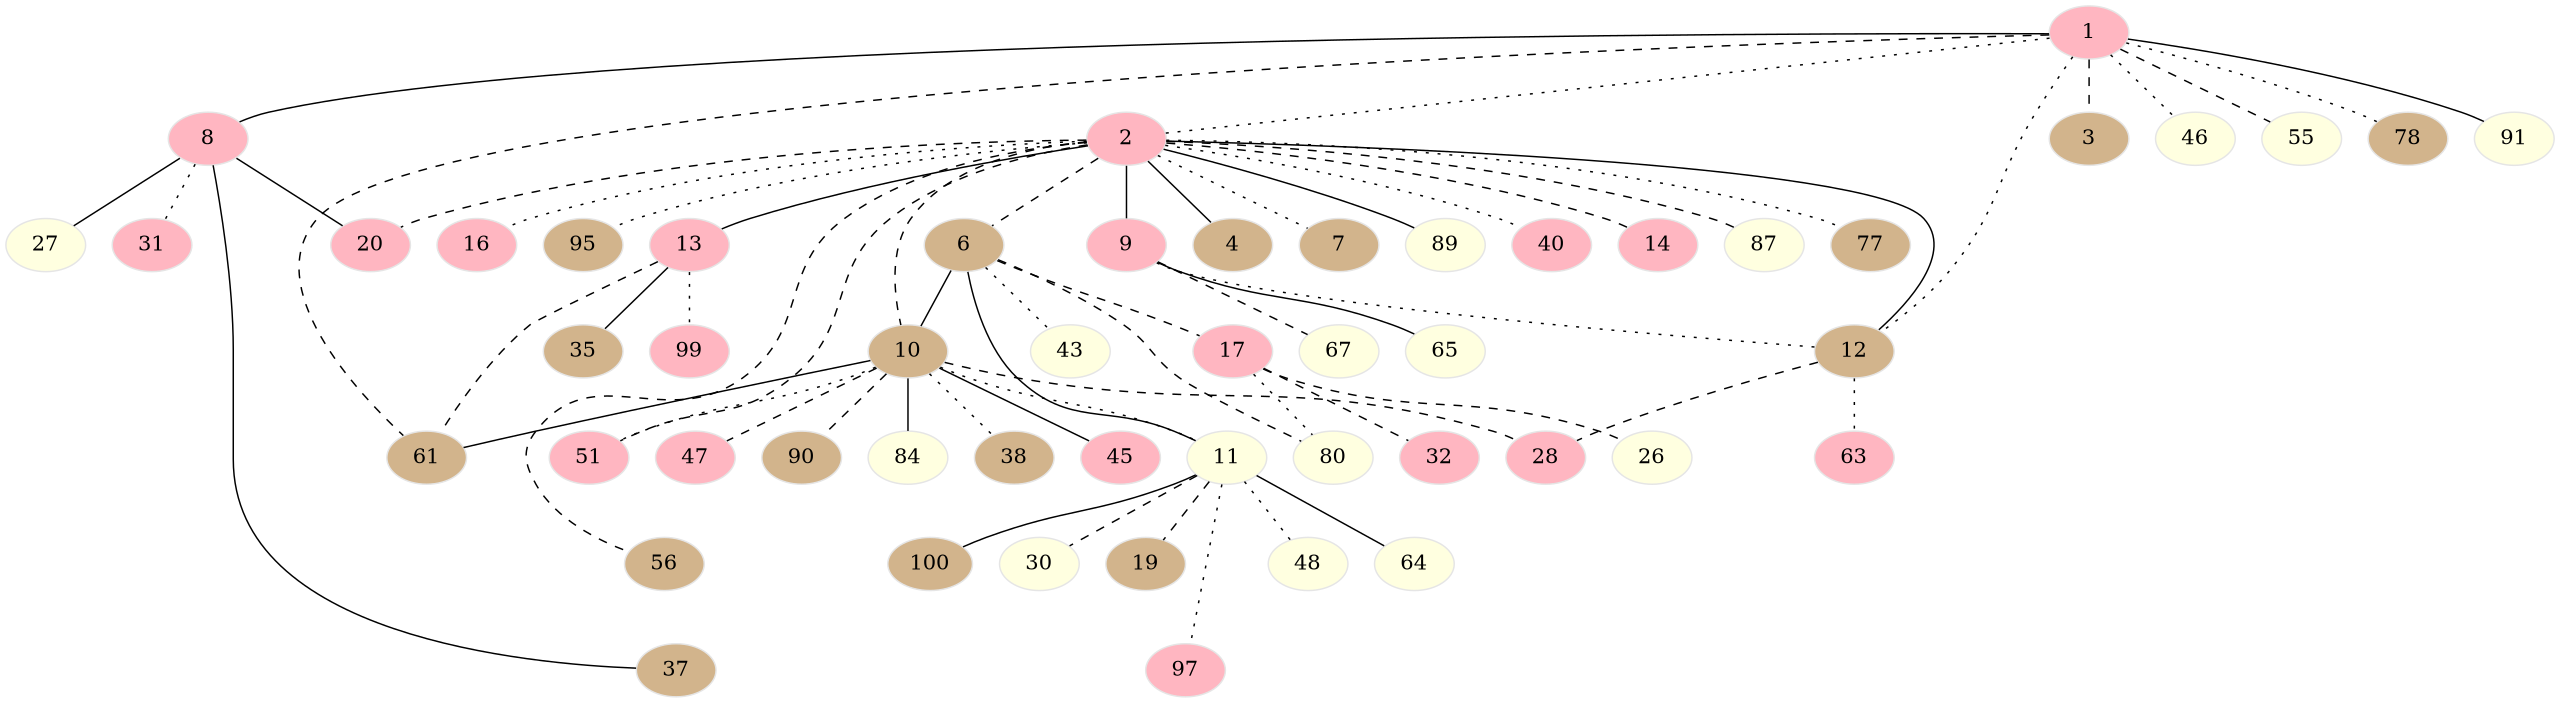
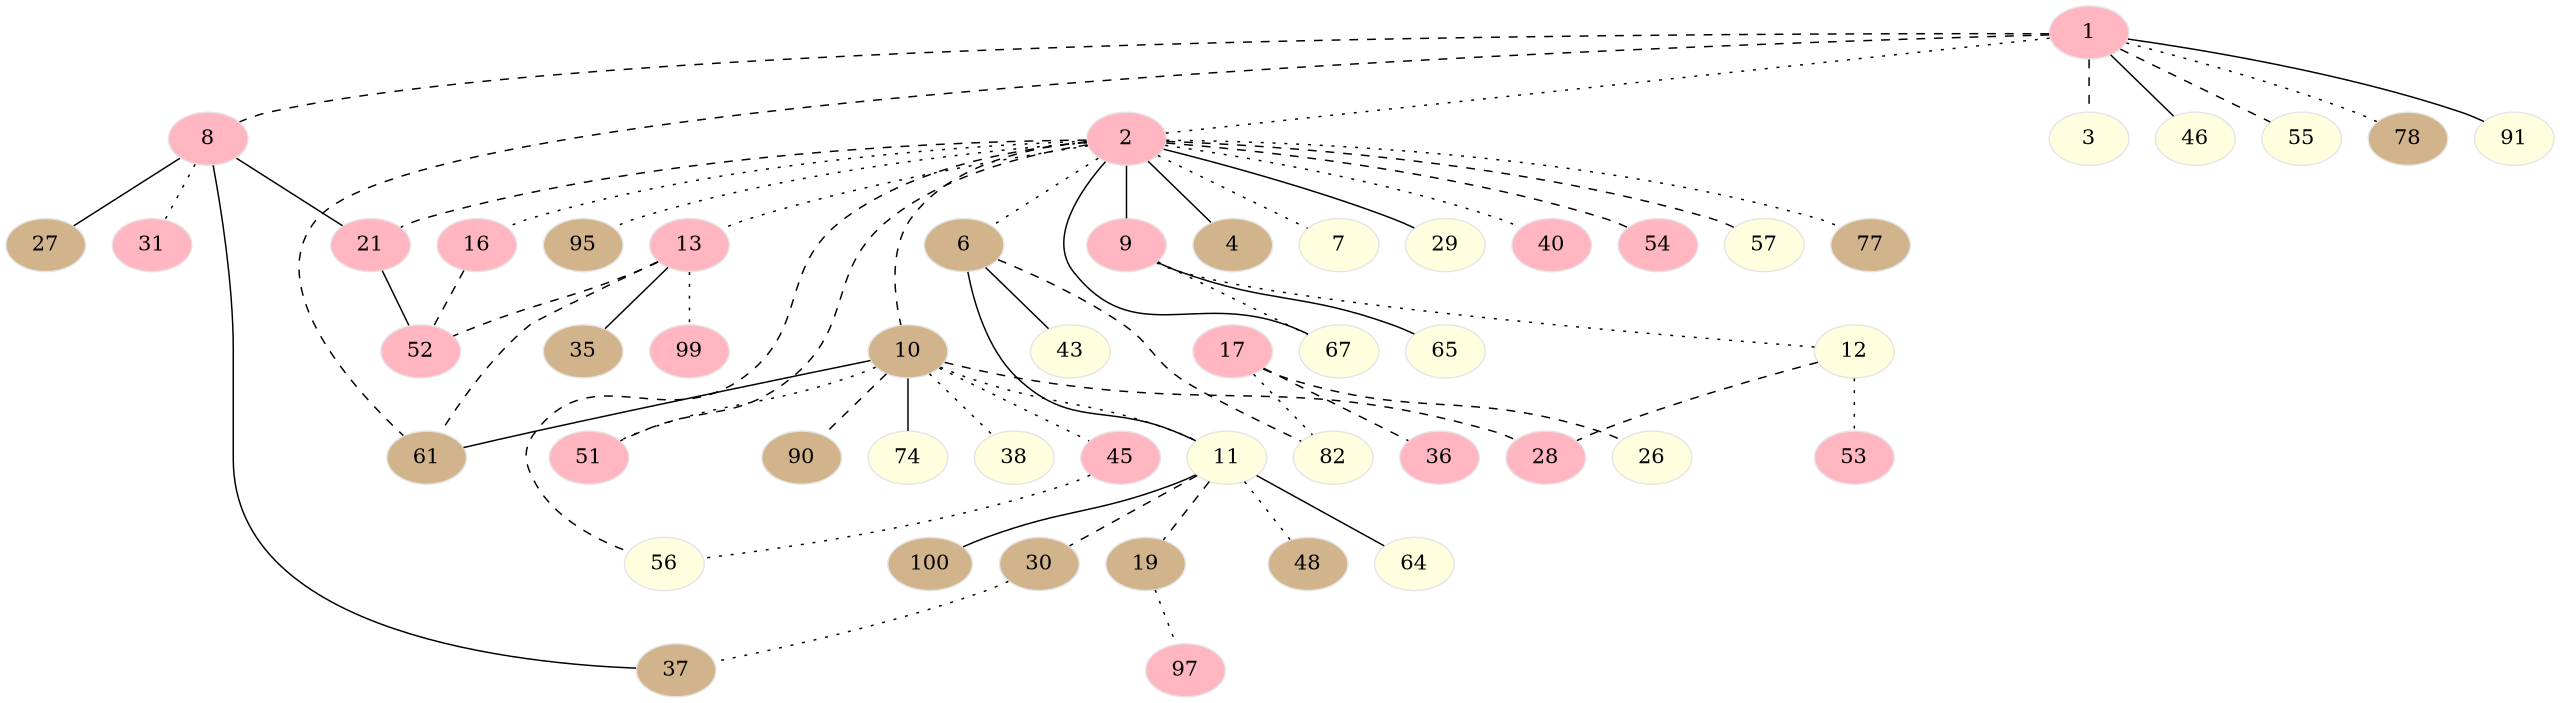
edge "1" -- "8": style solid -> dashed
edge "1" -- "46": style dotted -> solid
node "3": fillcolor tan -> lightyellow
edge "2" -- "12": now "2" -- "67"
edge "2" -- "13": style solid -> dotted
edge "2" -- "6": style dashed -> dotted
edge "1" -- "12": removed
node "27": fillcolor lightyellow -> tan
node "20": label "20" -> "21"
node "7": fillcolor tan -> lightyellow
node "89": label "89" -> "29"
node "14": label "14" -> "54"
node "87": label "87" -> "57"
edge "6" -- "10": removed
edge "6" -- "43": style dotted -> solid
edge "6" -- "17": removed
edge "9" -- "67": style dashed -> dotted
node "52": added
node "12": fillcolor tan -> lightyellow
edge "10" -- "45": style solid -> dotted
node "47": removed
node "84": label "84" -> "74"
node "38": fillcolor tan -> lightyellow
node "80": label "80" -> "82"
node "32": label "32" -> "36"
node "63": label "63" -> "53"
edge "45" -- "56": added
node "56": fillcolor tan -> lightyellow
node "30": fillcolor lightyellow -> tan
edge "11" -- "97": now "19" -- "97"
node "48": fillcolor lightyellow -> tan
edge "30" -- "37": added
